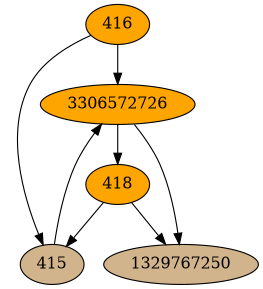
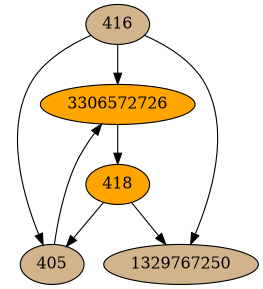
node "416": fillcolor orange -> tan
edge "3306572726" -> "1329767250": now "416" -> "1329767250"
node "415": label "415" -> "405"
